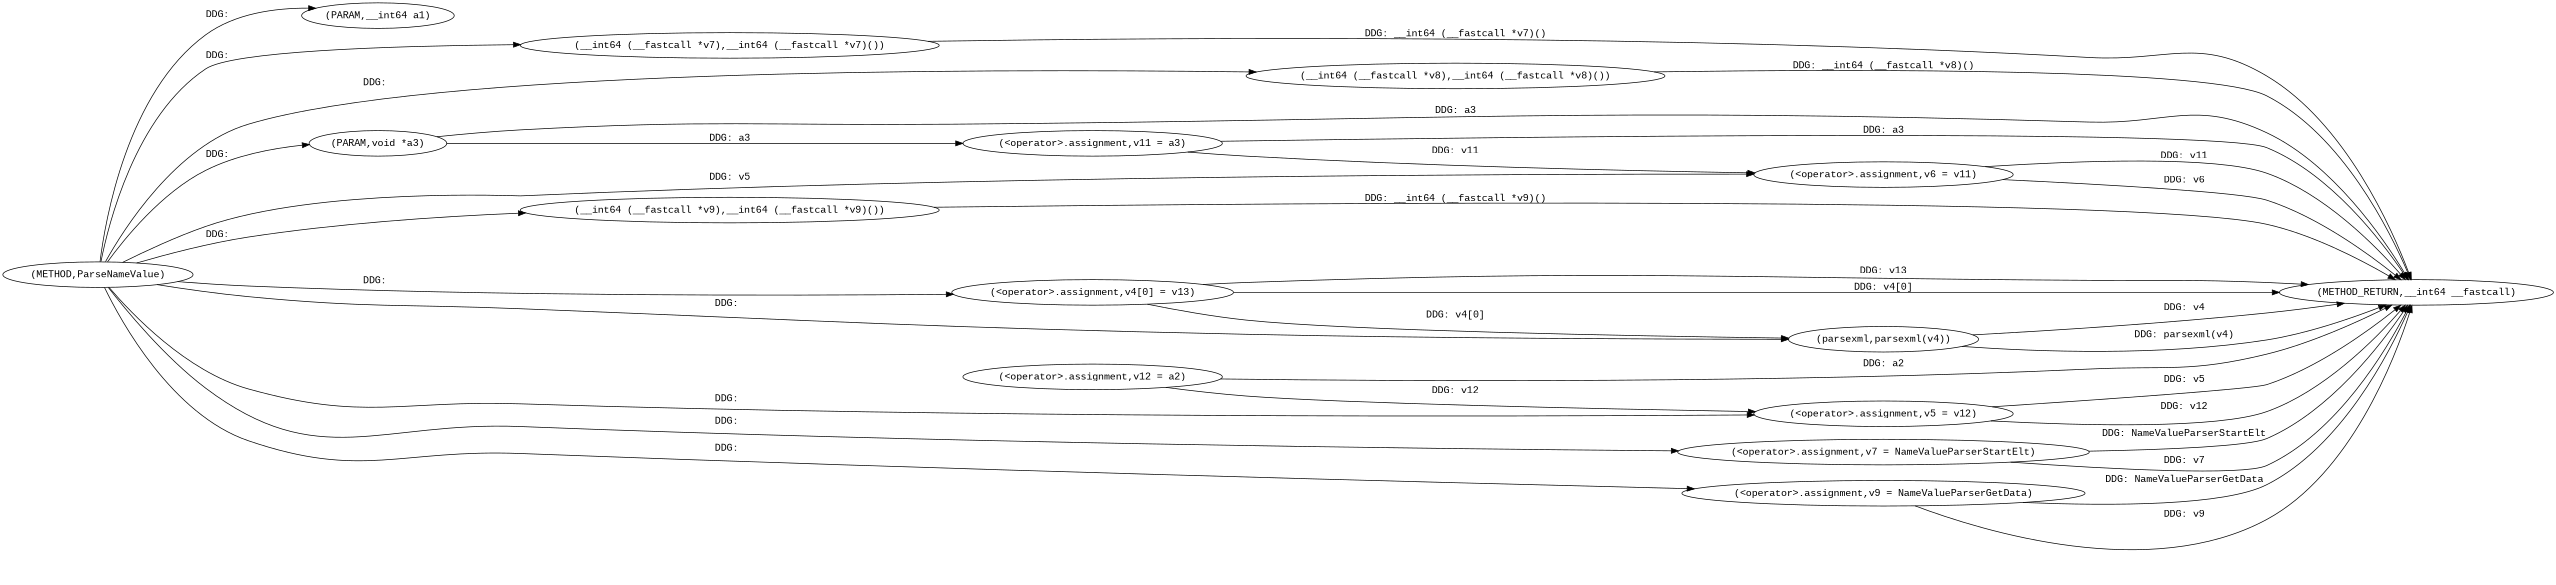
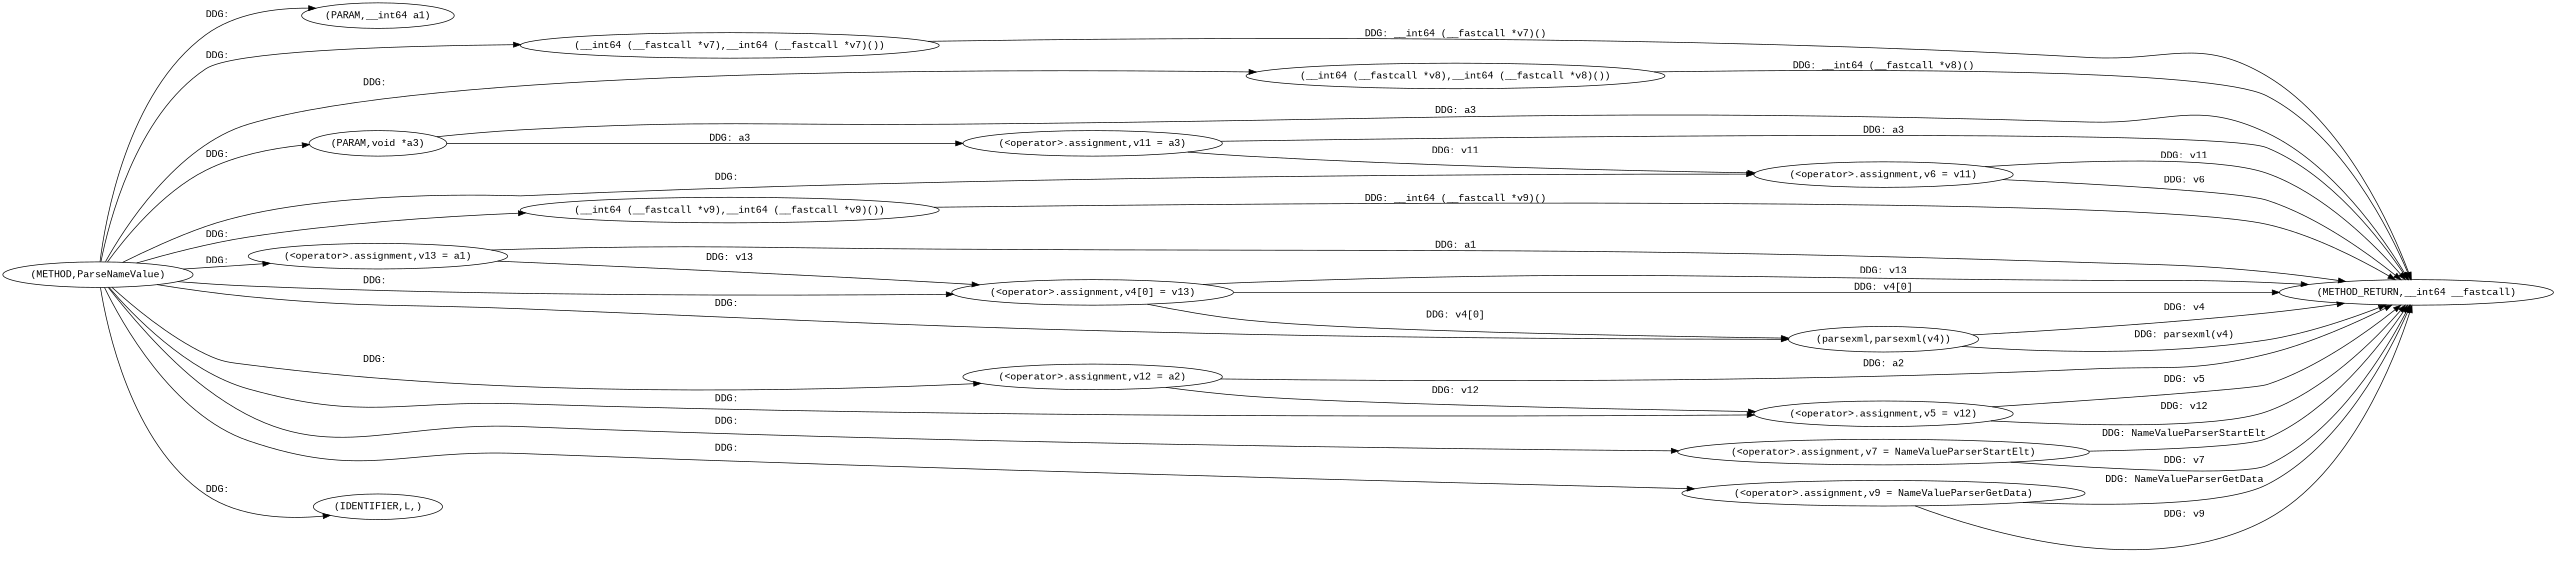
edge "(METHOD,ParseNameValue)" -> "(<operator>.assignment,v6 = v11)": label "DDG: v5" -> "DDG: "
node "(<operator>.assignment,v13 = a1)": added
edge "(METHOD,ParseNameValue)" -> "(<operator>.assignment,v12 = a2)": added, label "DDG:"
node "(IDENTIFIER,L,)": added
